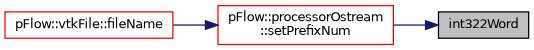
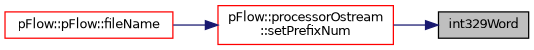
node "pFlow::vtkFile::fileName": label "pFlow::vtkFile::fileName" -> "pFlow::pFlow::fileName"
node "int322Word": label "int322Word" -> "int329Word"
